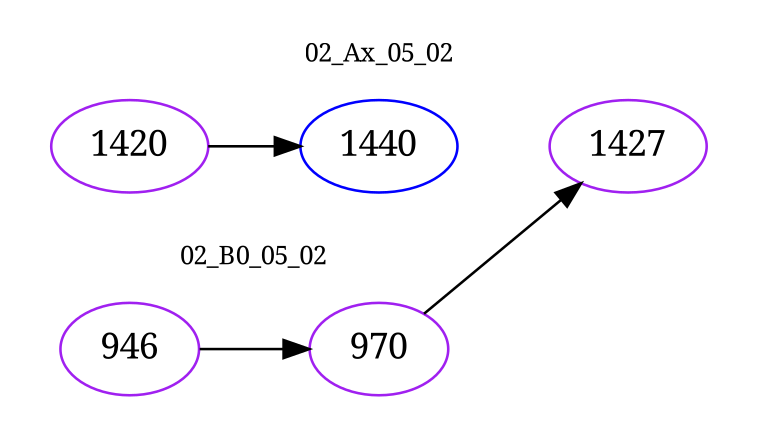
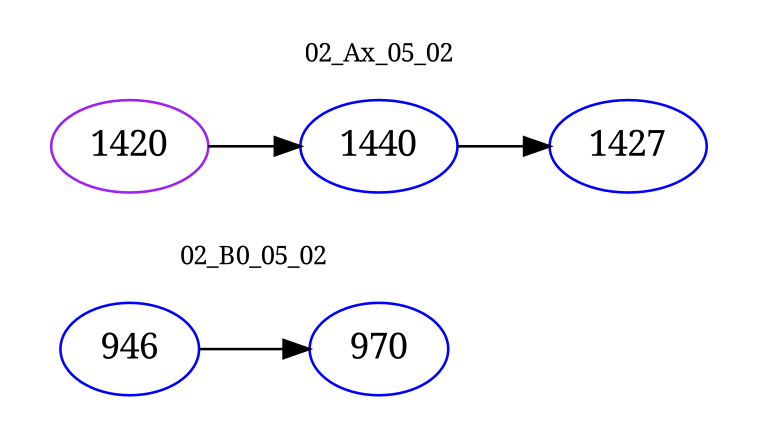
node "1427": color purple -> blue
edge "970" -> "1427": now "1440" -> "1427"
node "946": color purple -> blue
node "970": color purple -> blue
